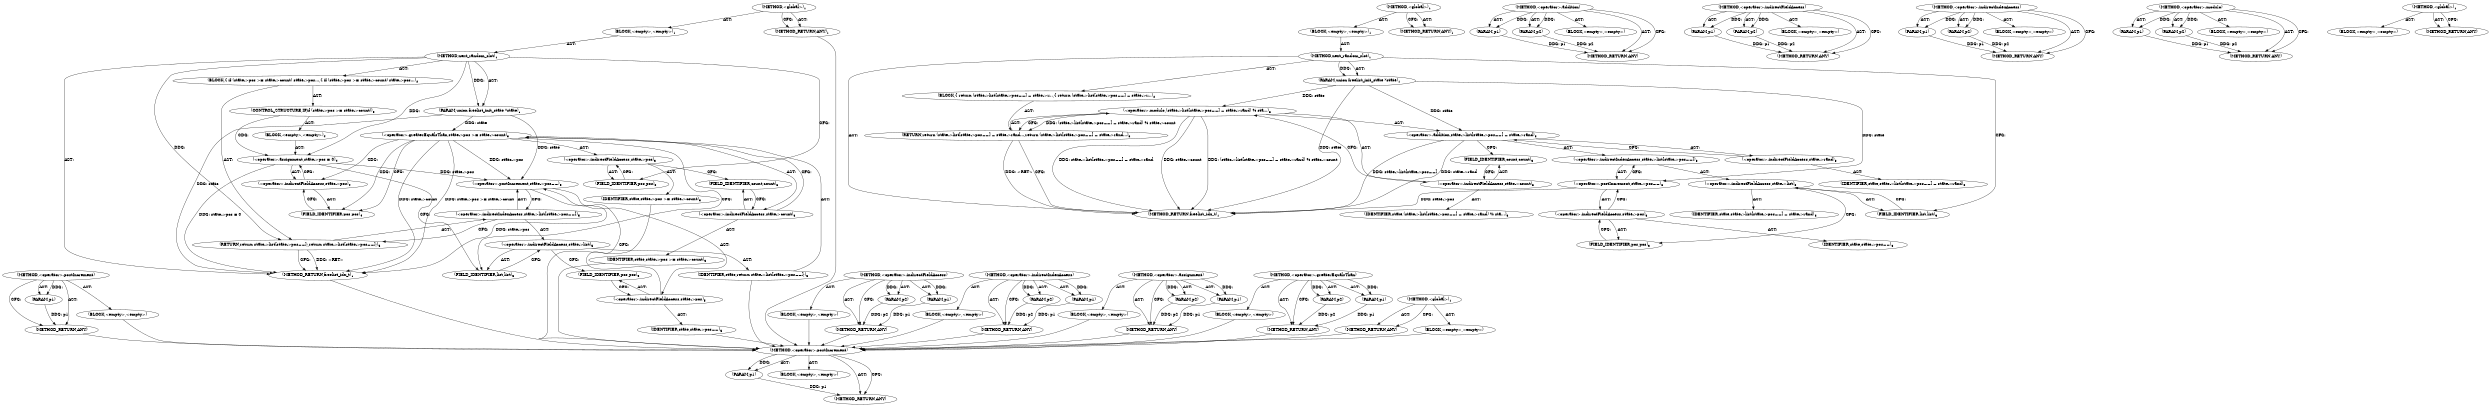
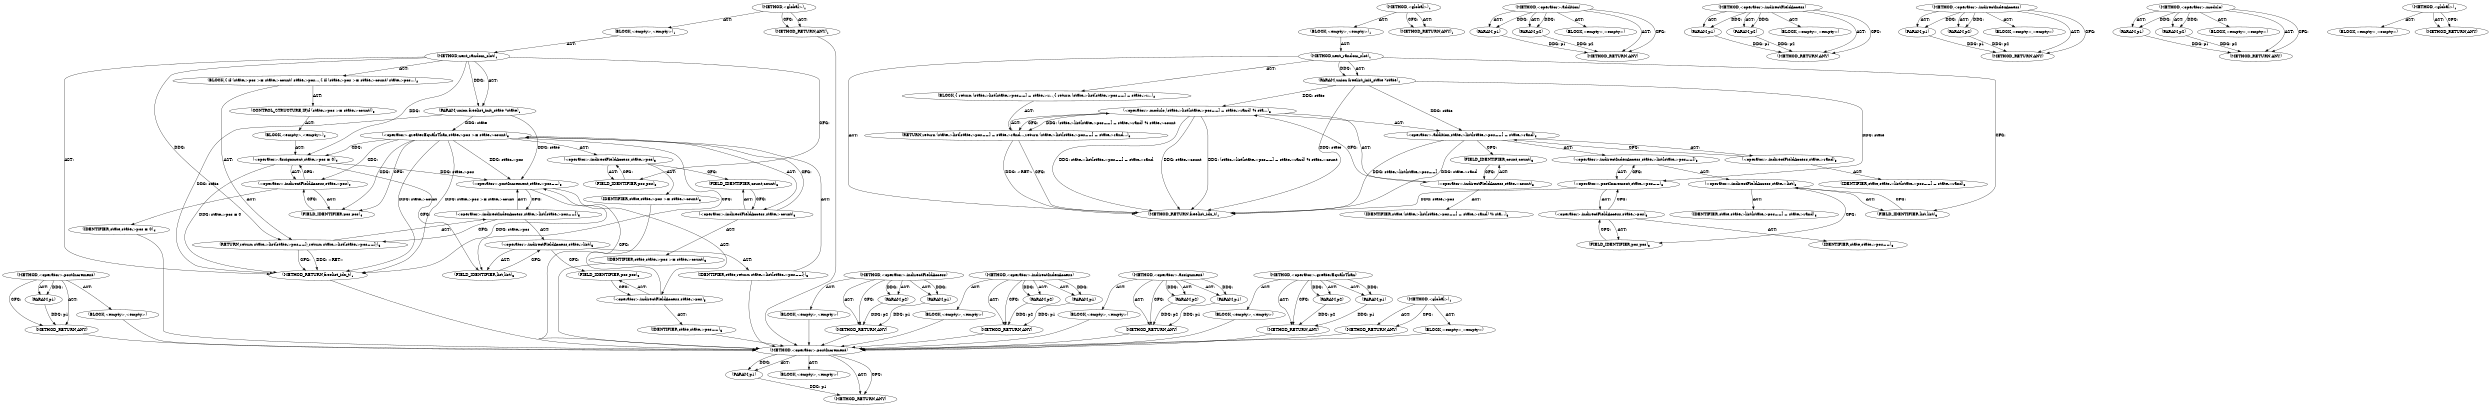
edge "(CONTROL_STRUCTURE,IF,if (state->pos >= state->count))" -> "(<operator>.assignment,state->pos = 0)": now "(<operator>.greaterEqualsThan,state->pos >= state->count)" -> "(<operator>.assignment,state->pos = 0)"
node "(IDENTIFIER,state,state->pos = 0)": added
